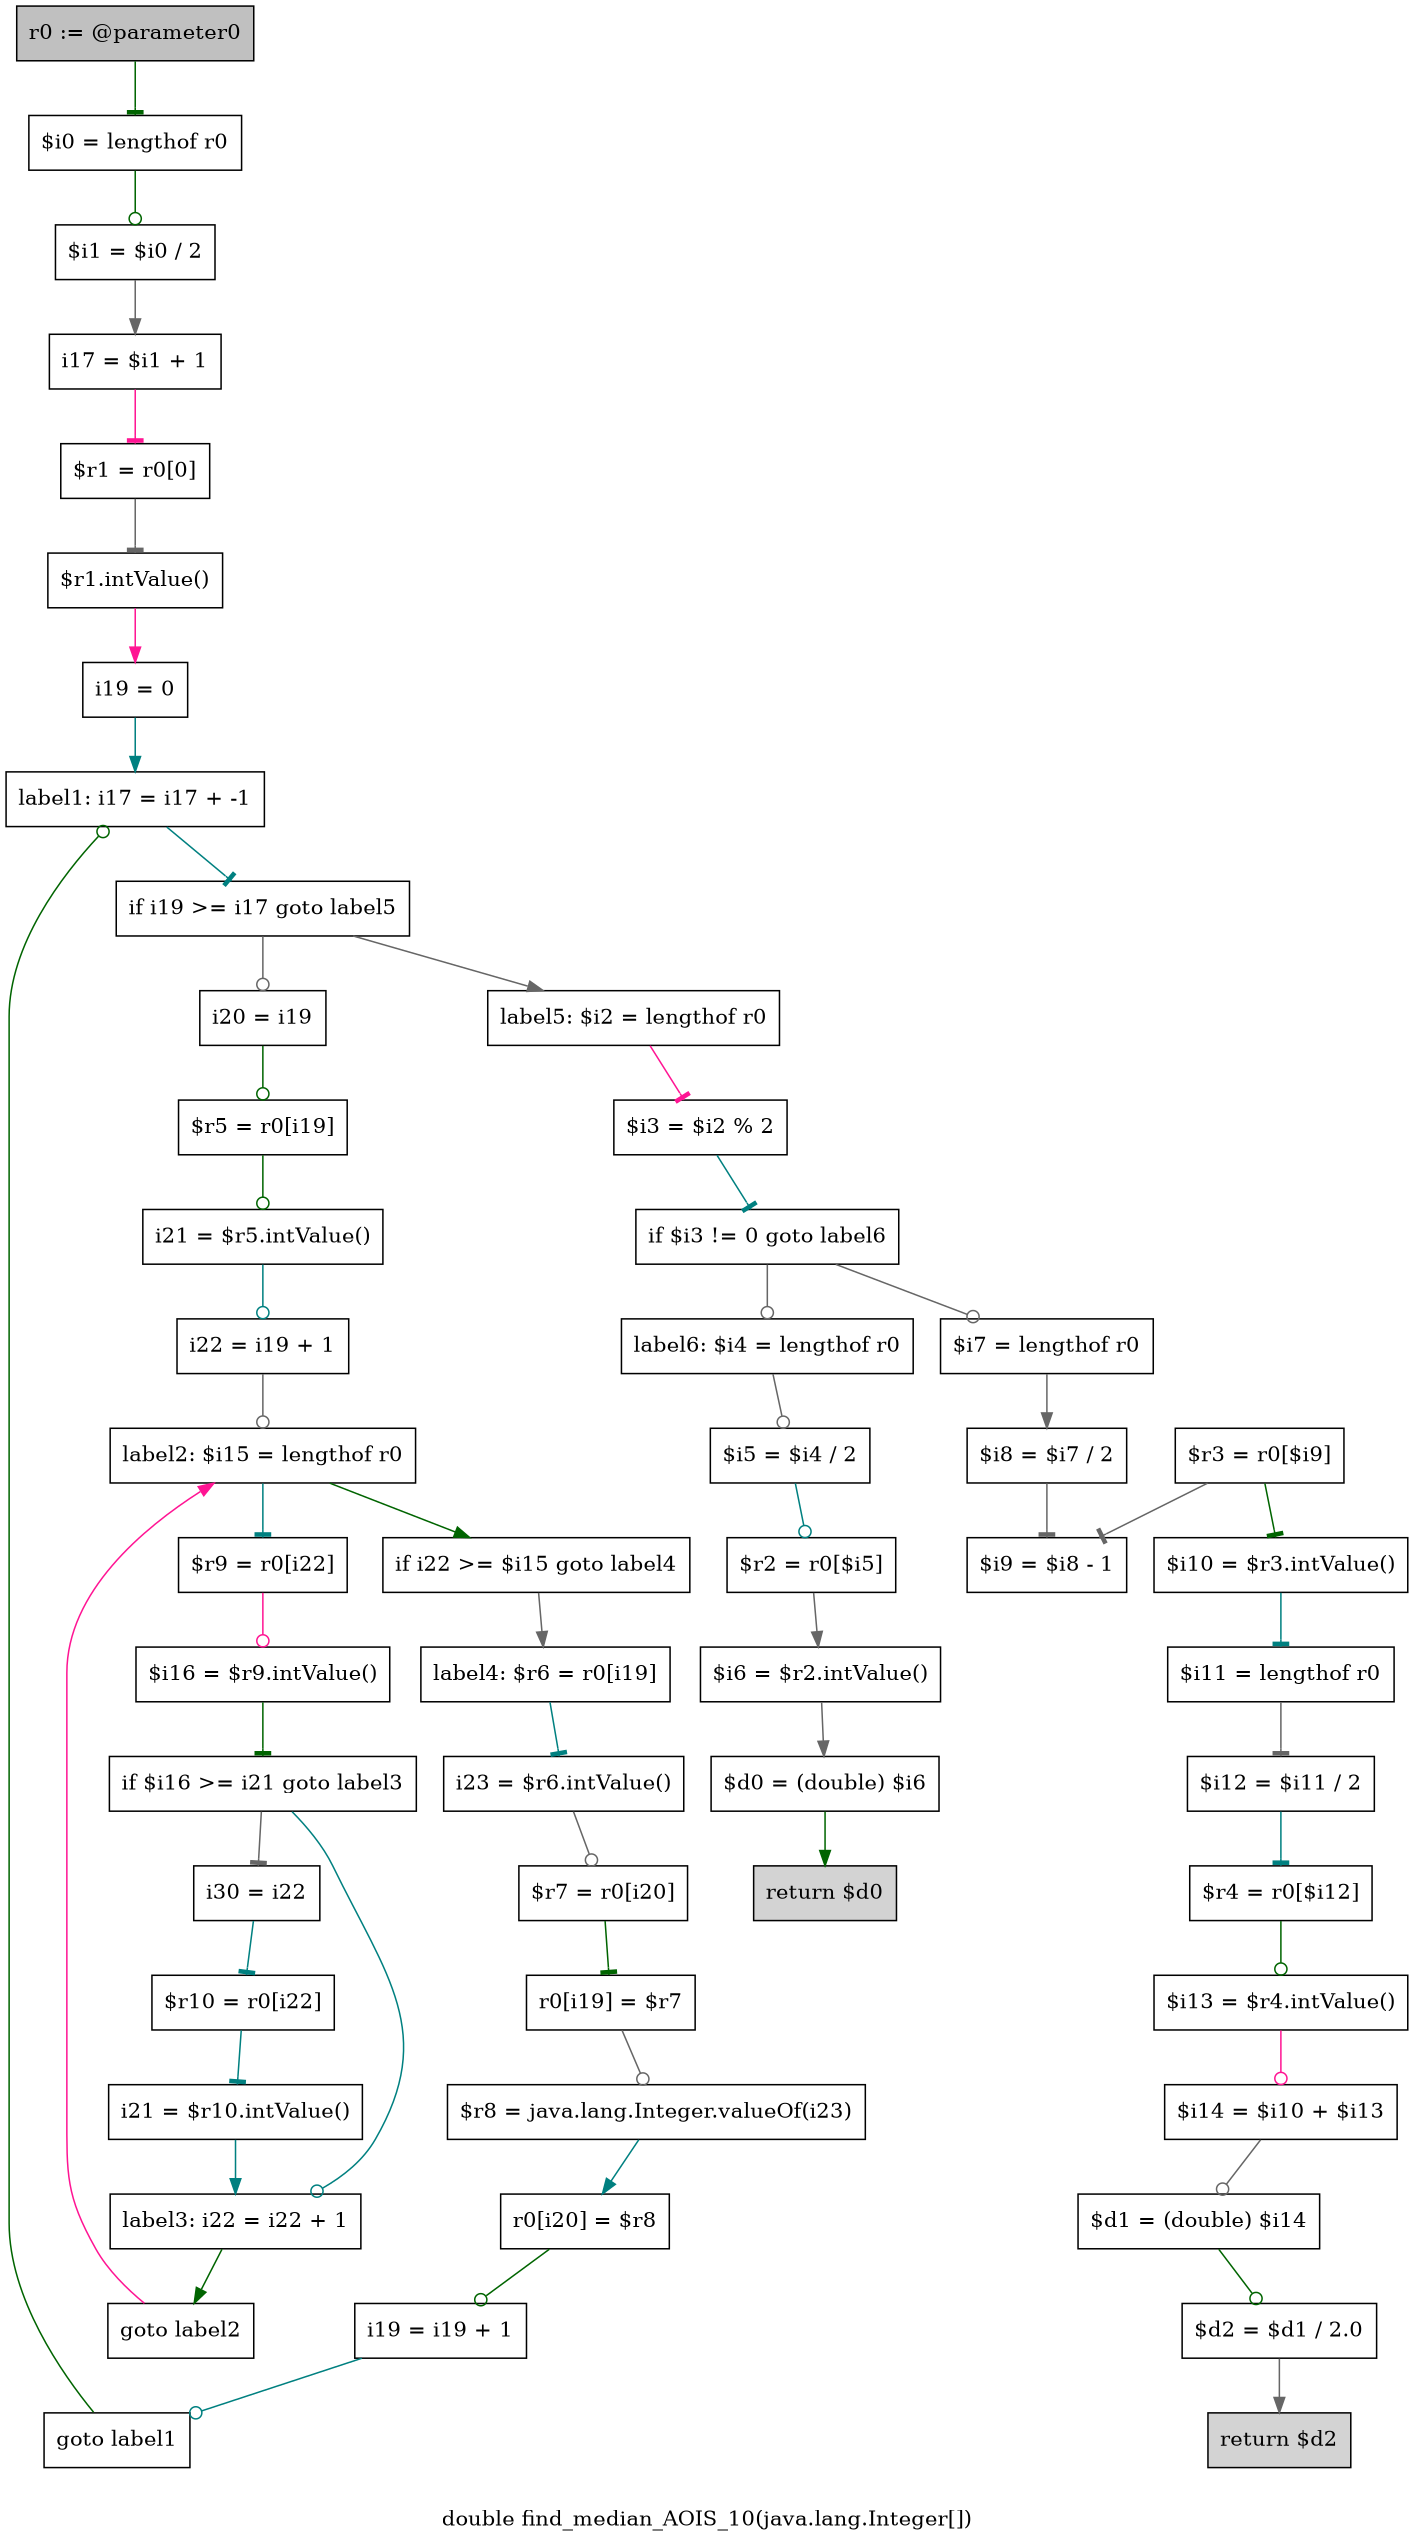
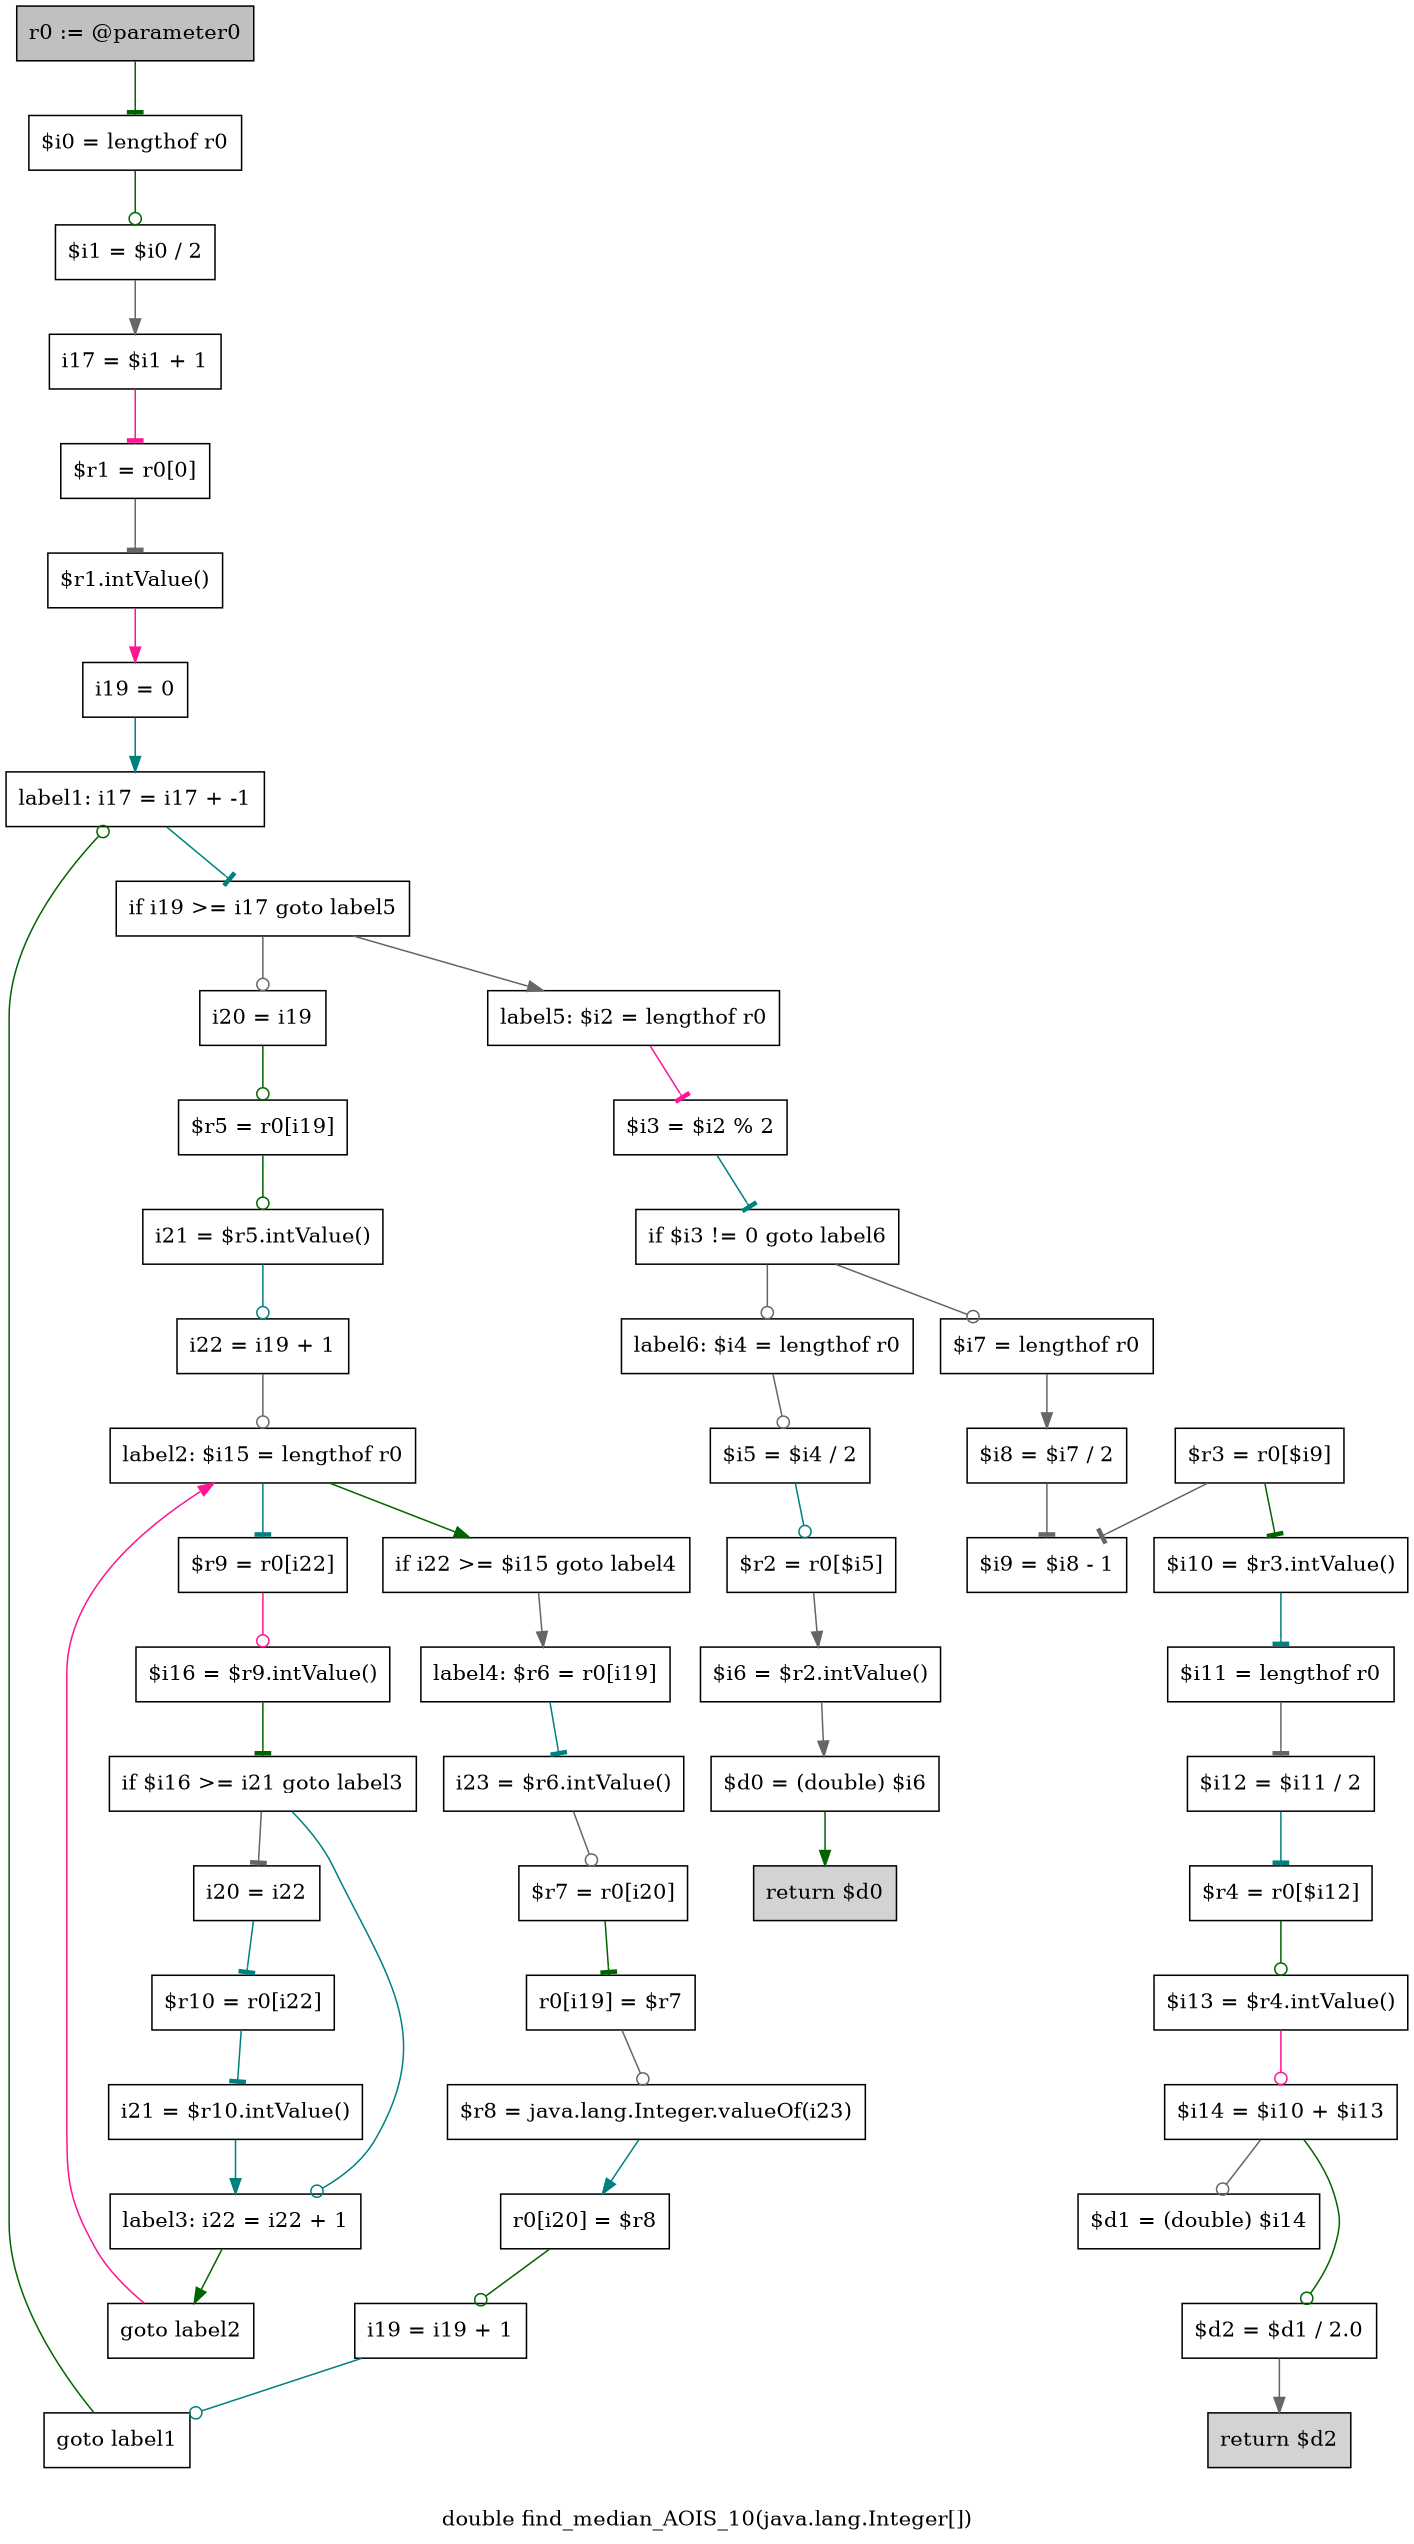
node "i30 = i22": label "i30 = i22" -> "i20 = i22"
edge "$d1 = (double) $i14" -> "$d2 = $d1 / 2.0": now "$i14 = $i10 + $i13" -> "$d2 = $d1 / 2.0"
